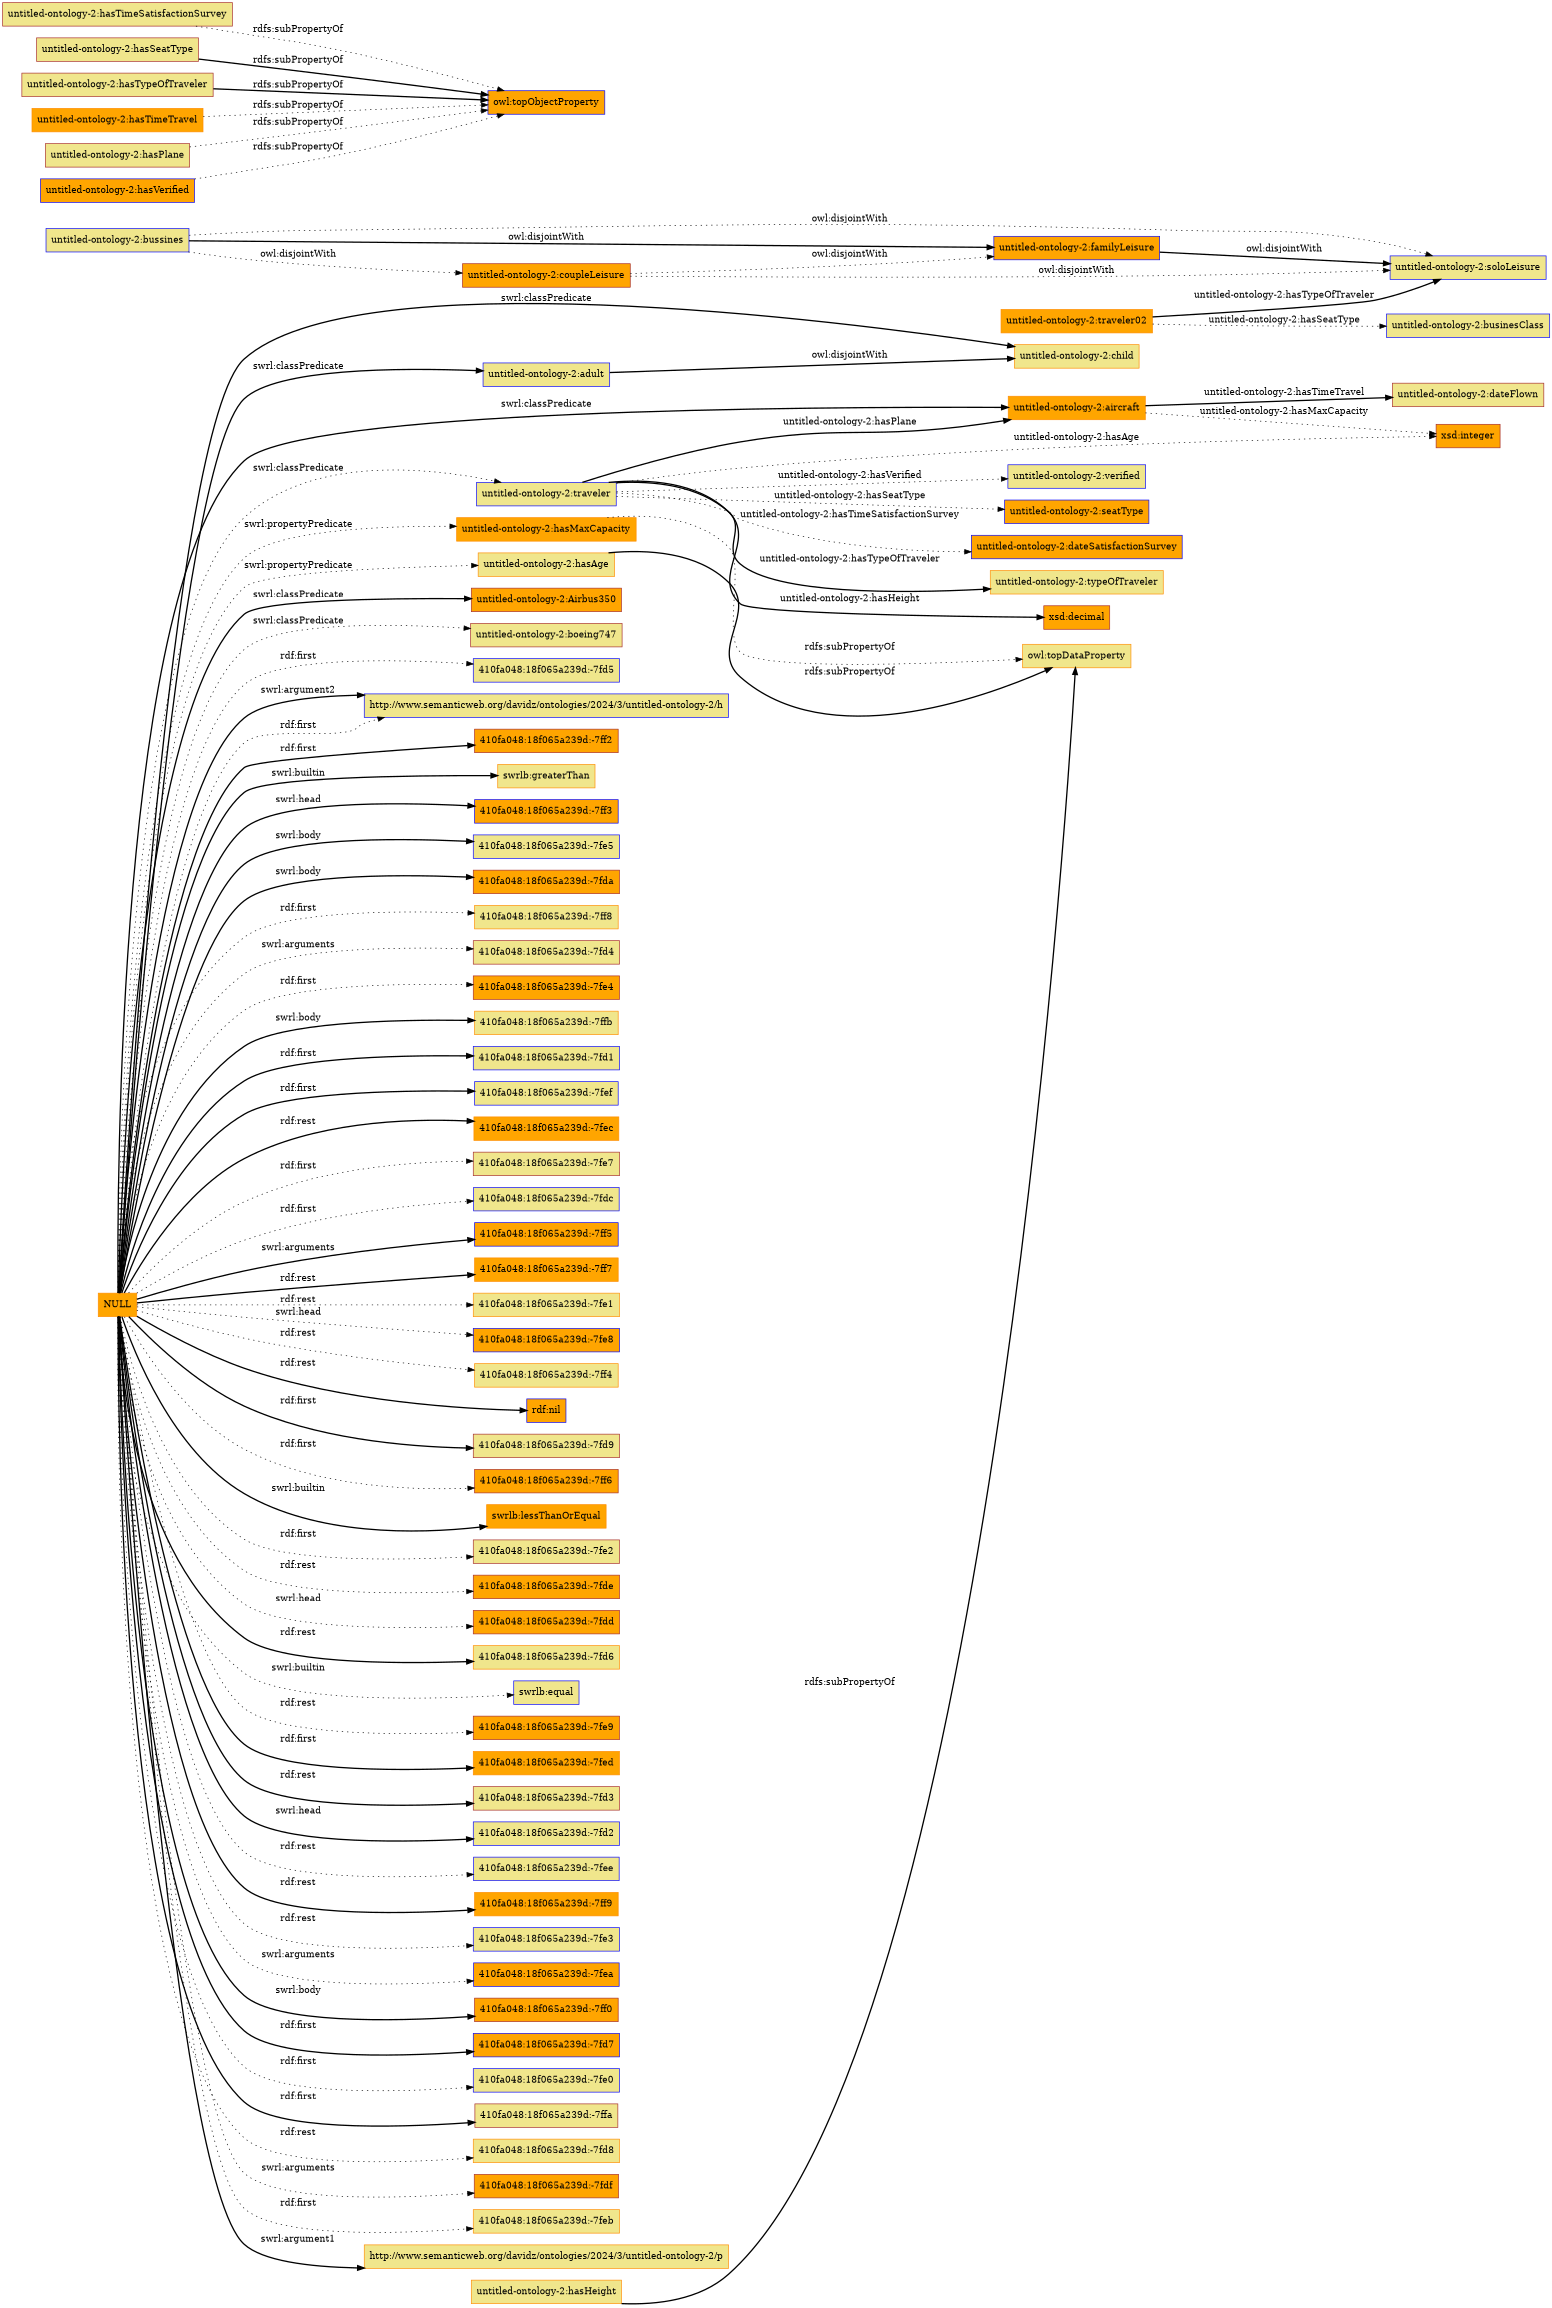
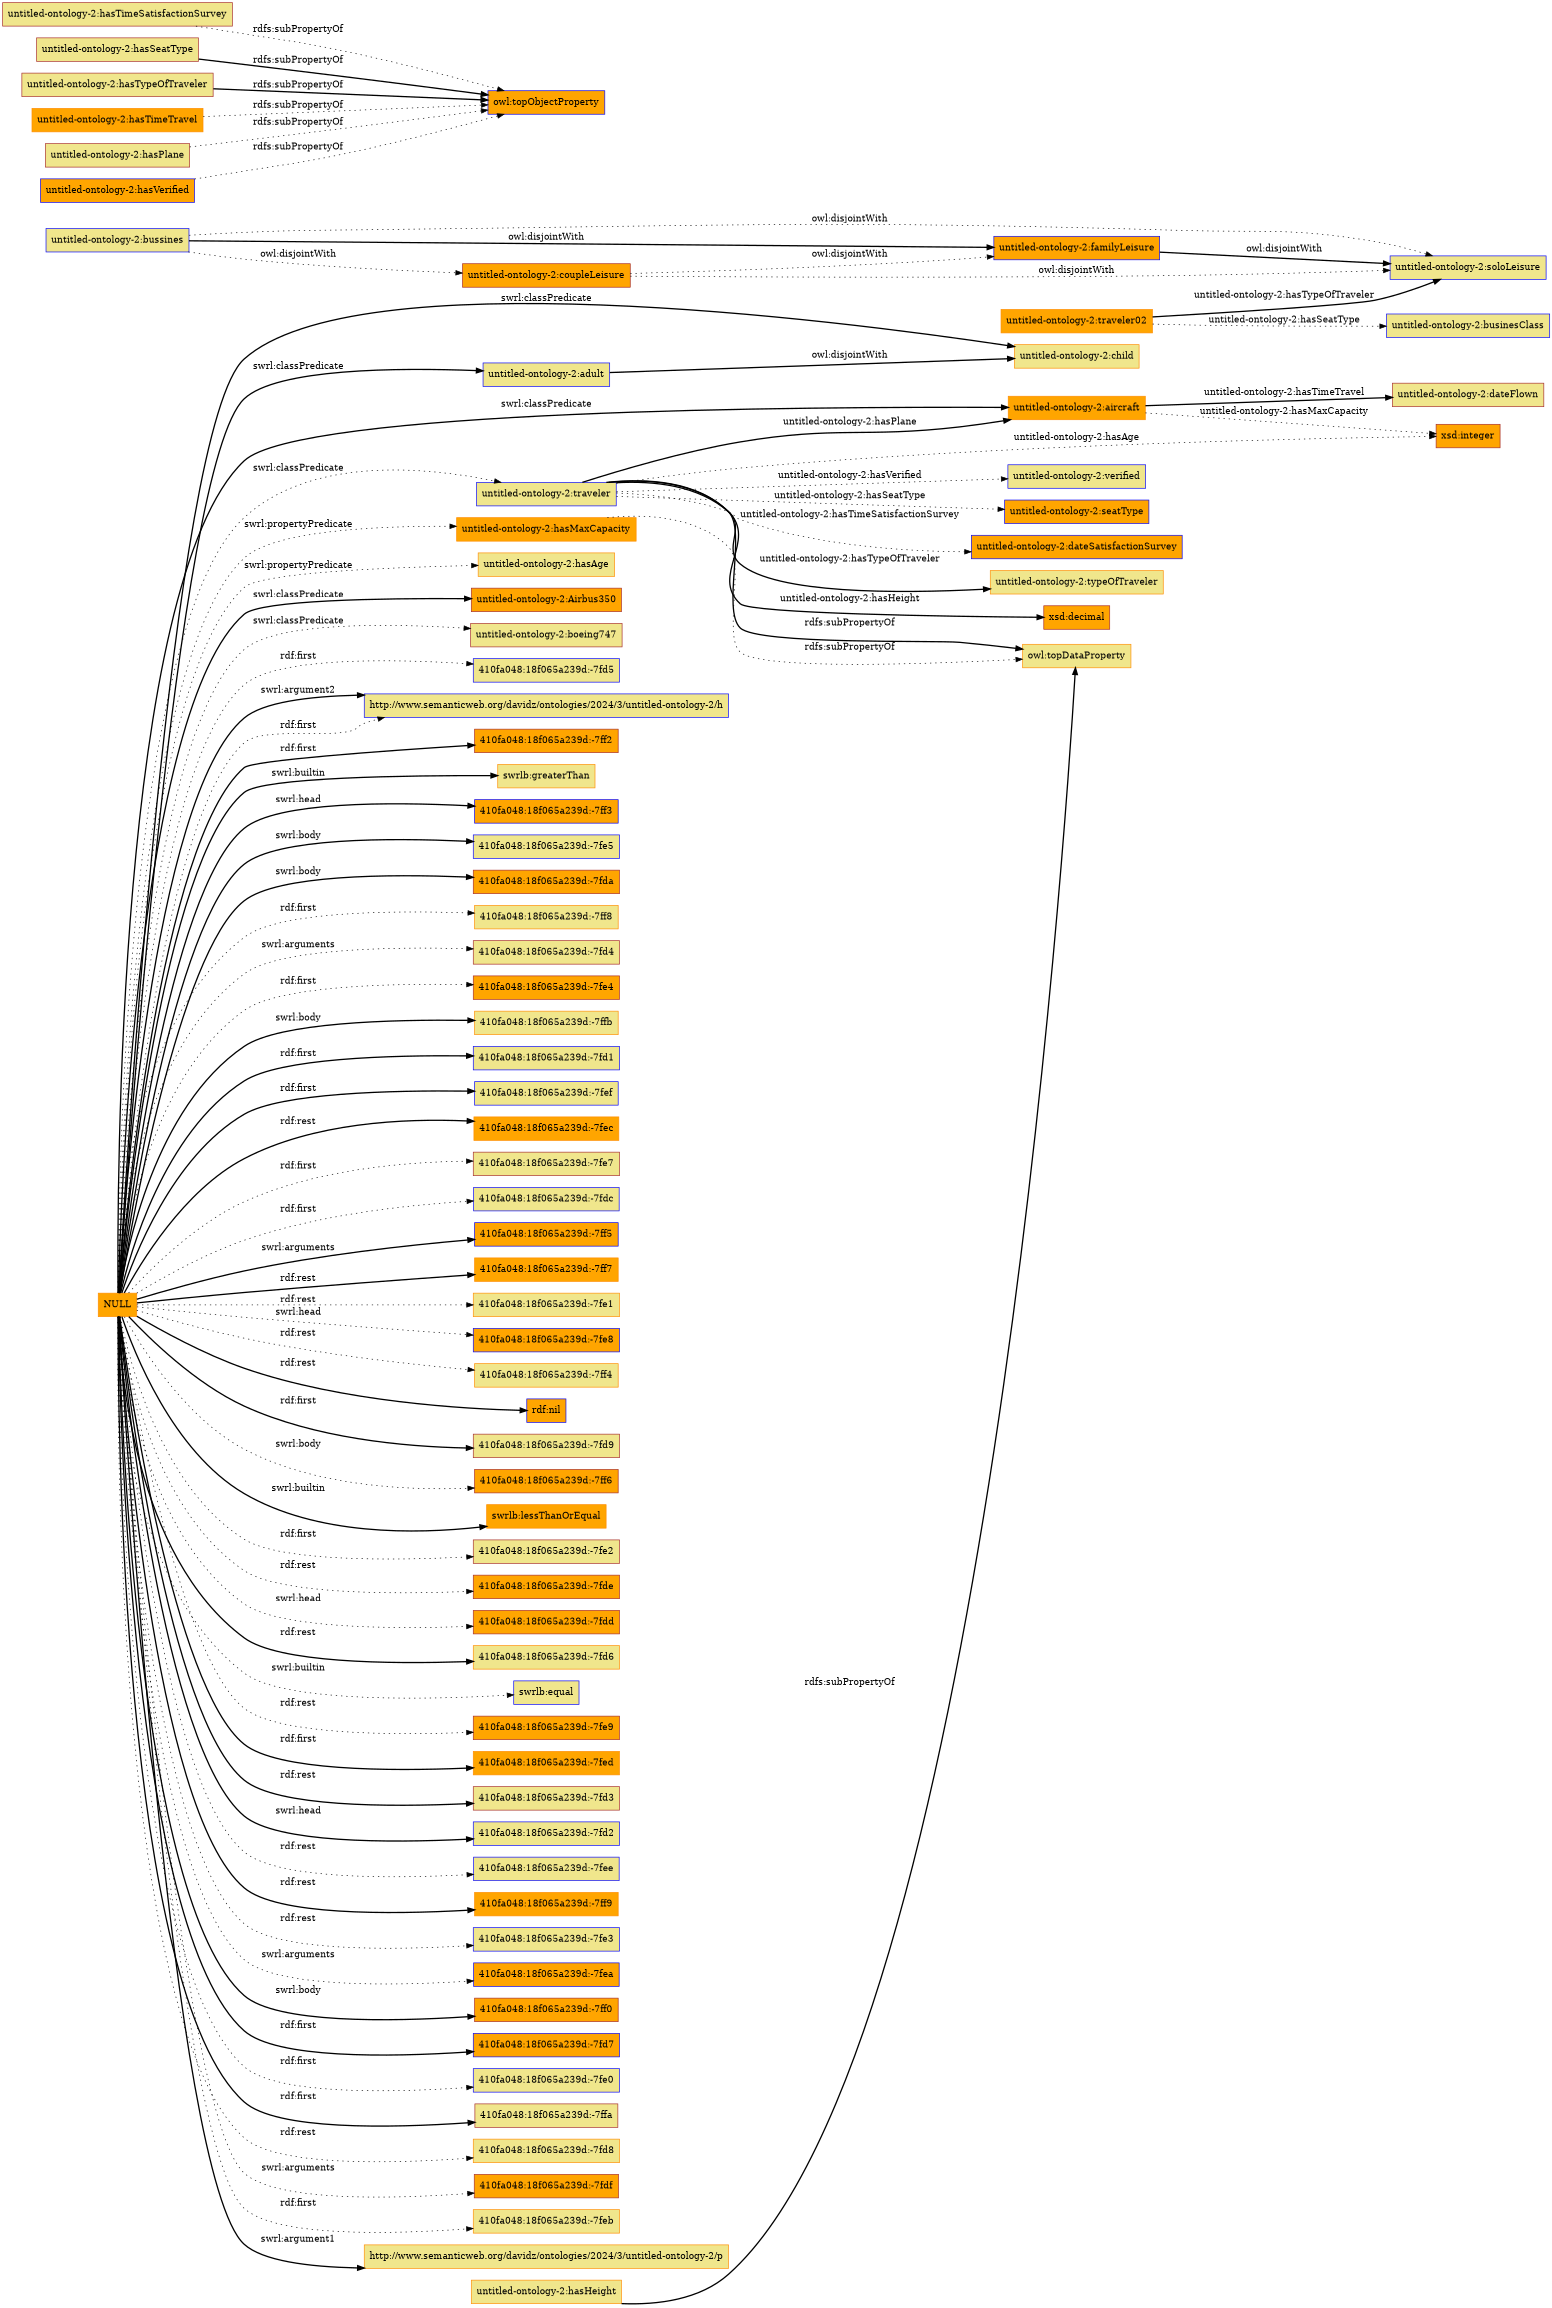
edge "untitled-ontology-2:hasAge" -> "owl:topDataProperty": now "untitled-ontology-2:traveler" -> "owl:topDataProperty"
edge "NULL" -> "410fa048:18f065a239d:-7ff6": label "rdf:first" -> "swrl:body"
